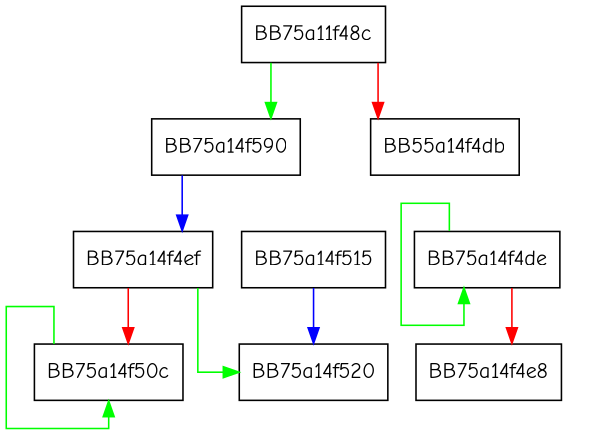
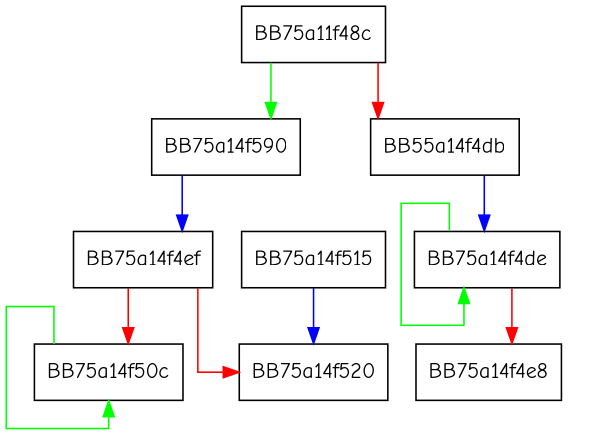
edge "BB55a14f4db" -> "BB75a14f4de": added
edge "BB75a14f4ef" -> "BB75a14f520": color green -> red
